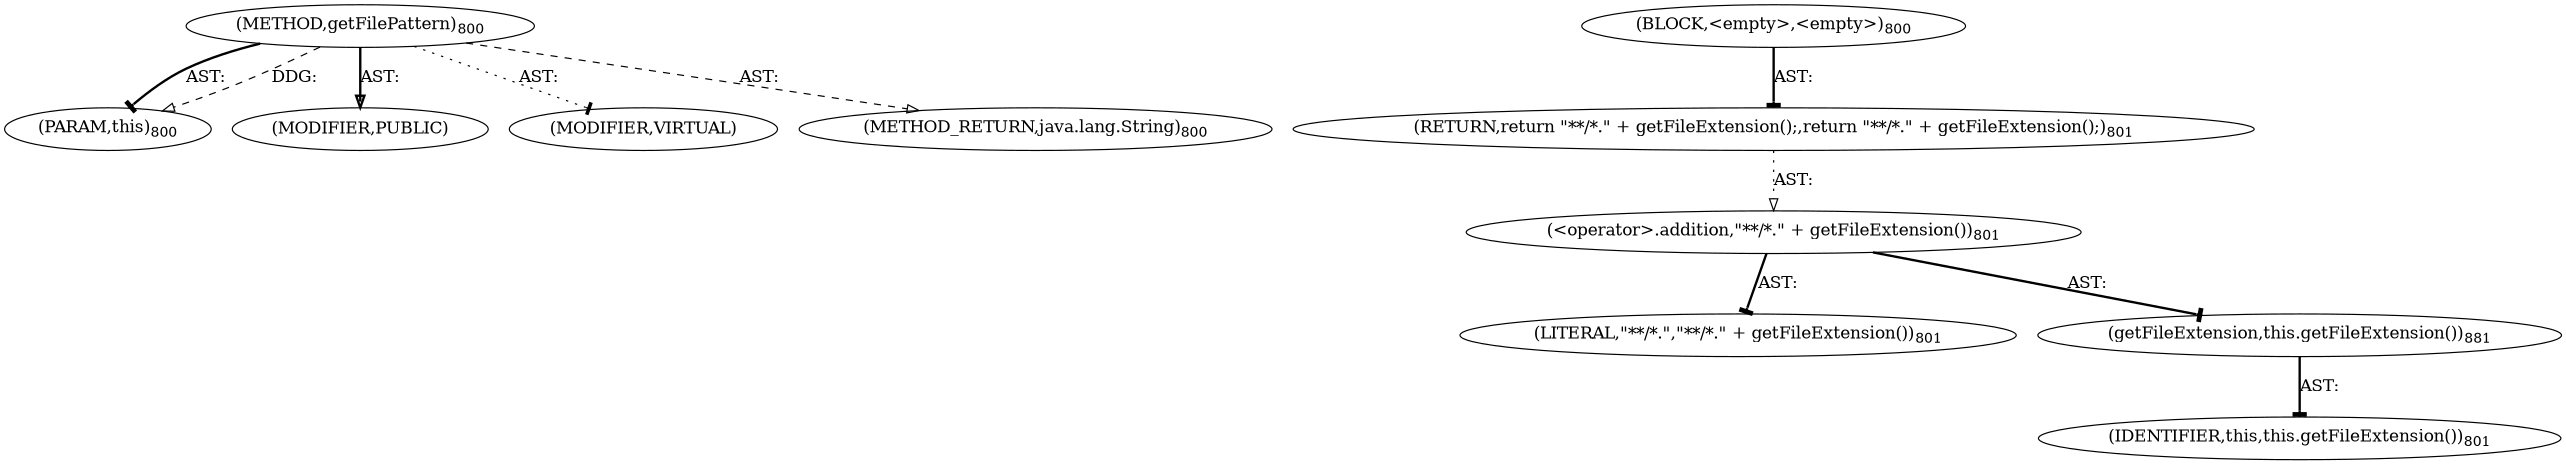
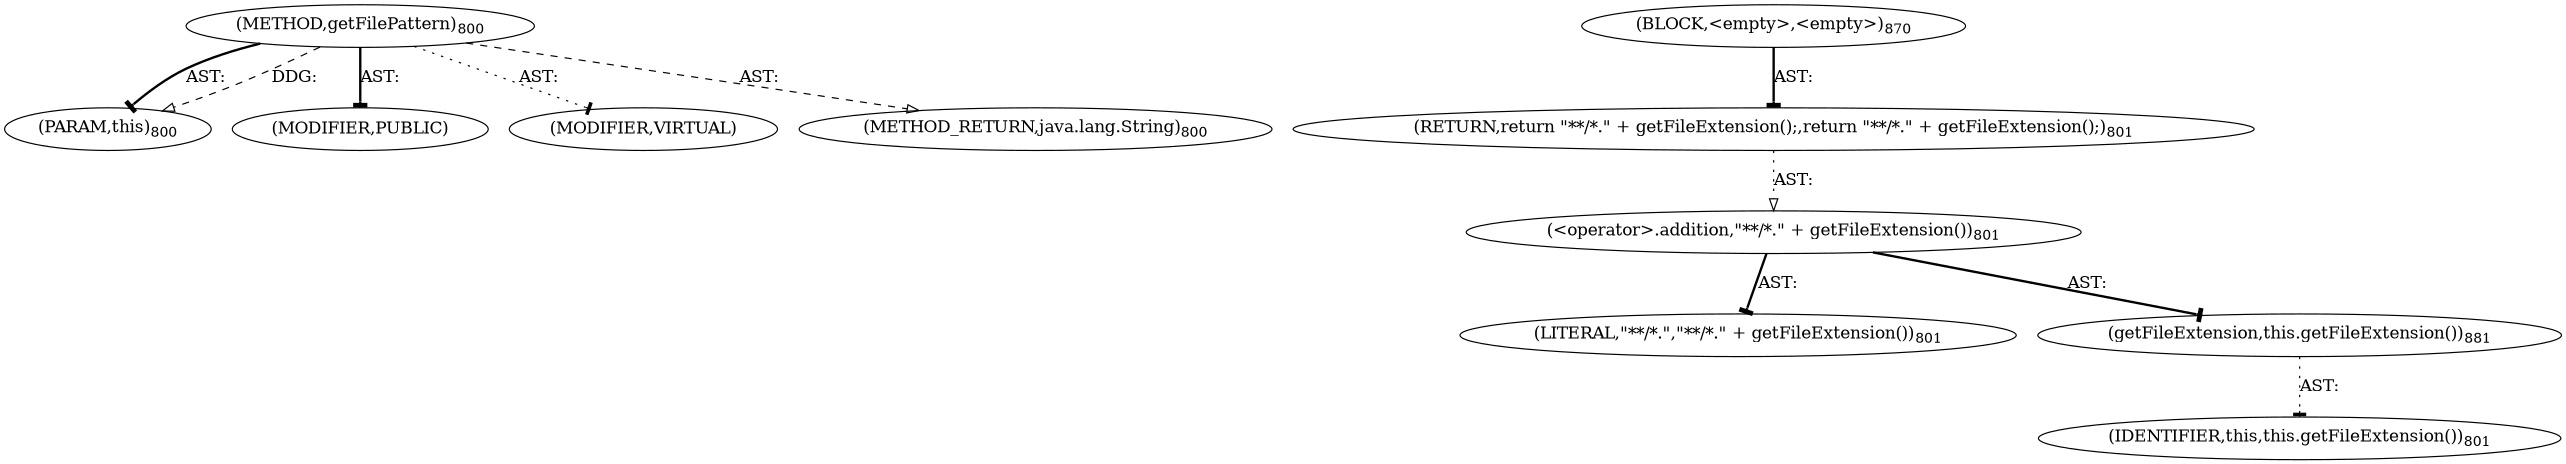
node "(BLOCK,<empty>,<empty>)": text "800" -> "870"
edge "(METHOD,getFilePattern)" -> "(MODIFIER,PUBLIC)": arrowhead onormal -> tee
edge "(getFileExtension,this.getFileExtension())" -> "(IDENTIFIER,this,this.getFileExtension())": style bold -> dotted
